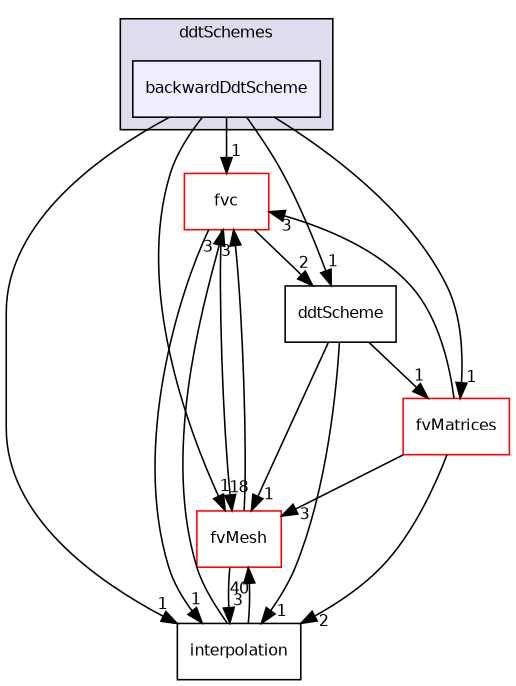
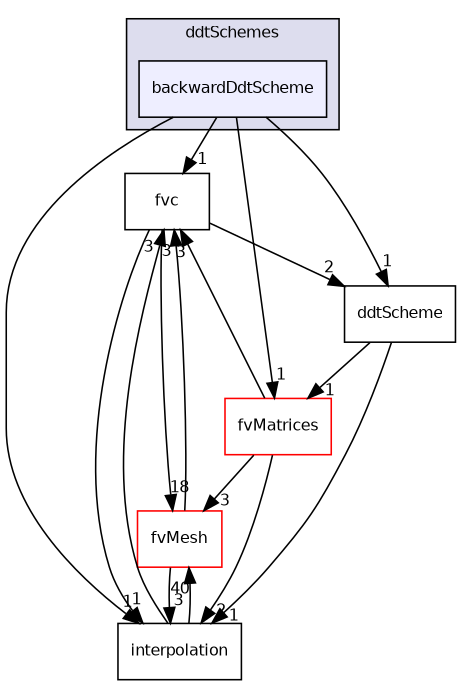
node "fvc": color red -> black
edge "backwardDdtScheme" -> "fvMesh": removed
edge "ddtScheme" -> "fvMesh": removed
